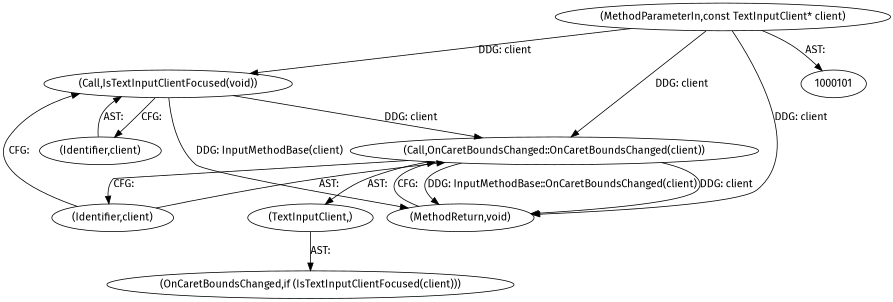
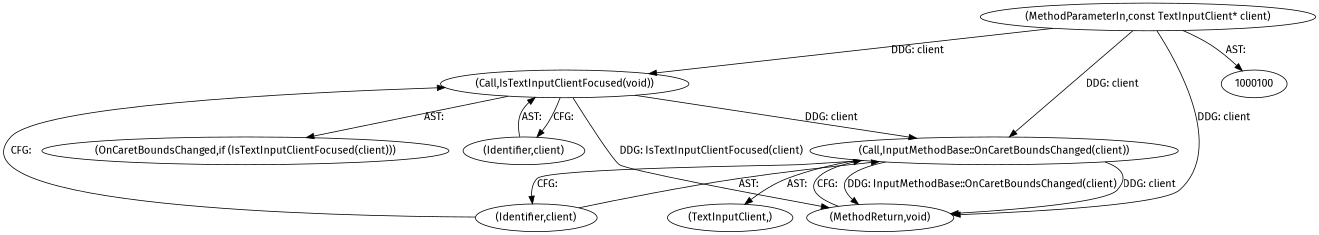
node "1000101": label "1000101" -> "1000100"
edge "(Call,IsTextInputClientFocused(void))" -> "(MethodReturn,void)": label "DDG: InputMethodBase(client)" -> "DDG: IsTextInputClientFocused(client)"
node "(Call,OnCaretBoundsChanged::OnCaretBoundsChanged(client))": label "(Call,OnCaretBoundsChanged::OnCaretBoundsChanged(client))" -> "(Call,InputMethodBase::OnCaretBoundsChanged(client))"
edge "(TextInputClient,)" -> "(OnCaretBoundsChanged,if (IsTextInputClientFocused(client)))": now "(Call,IsTextInputClientFocused(void))" -> "(OnCaretBoundsChanged,if (IsTextInputClientFocused(client)))"
